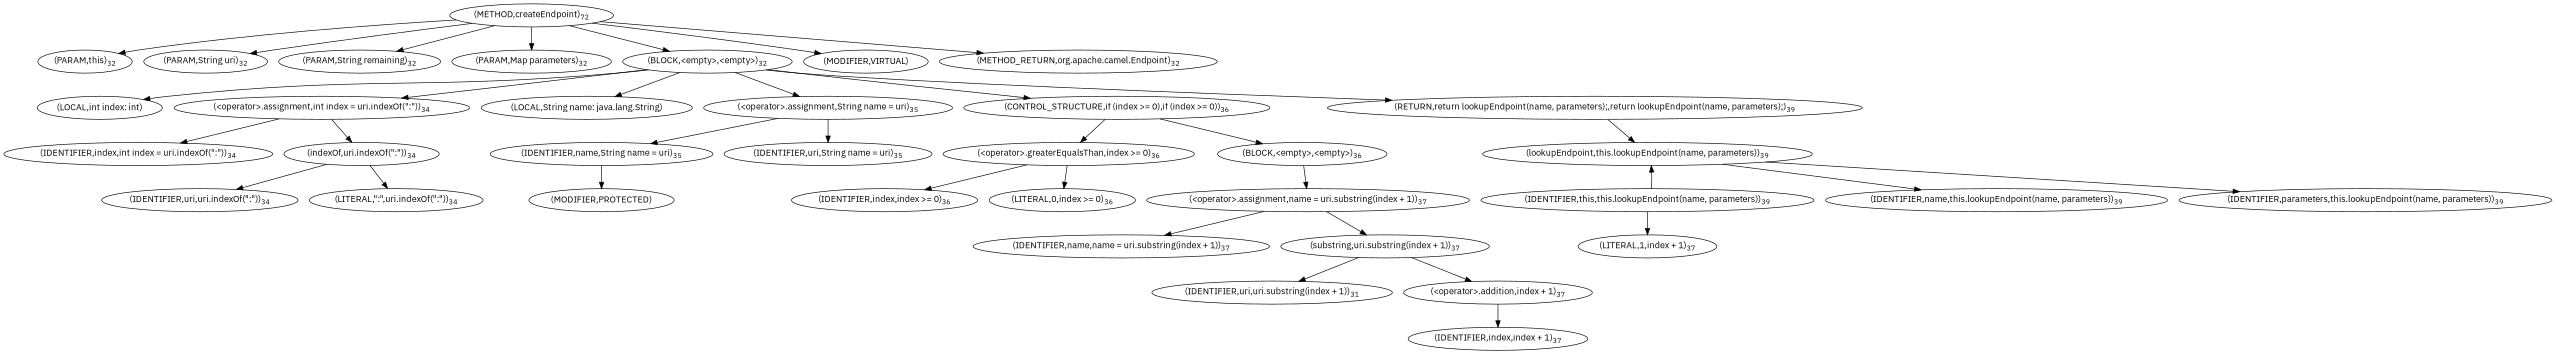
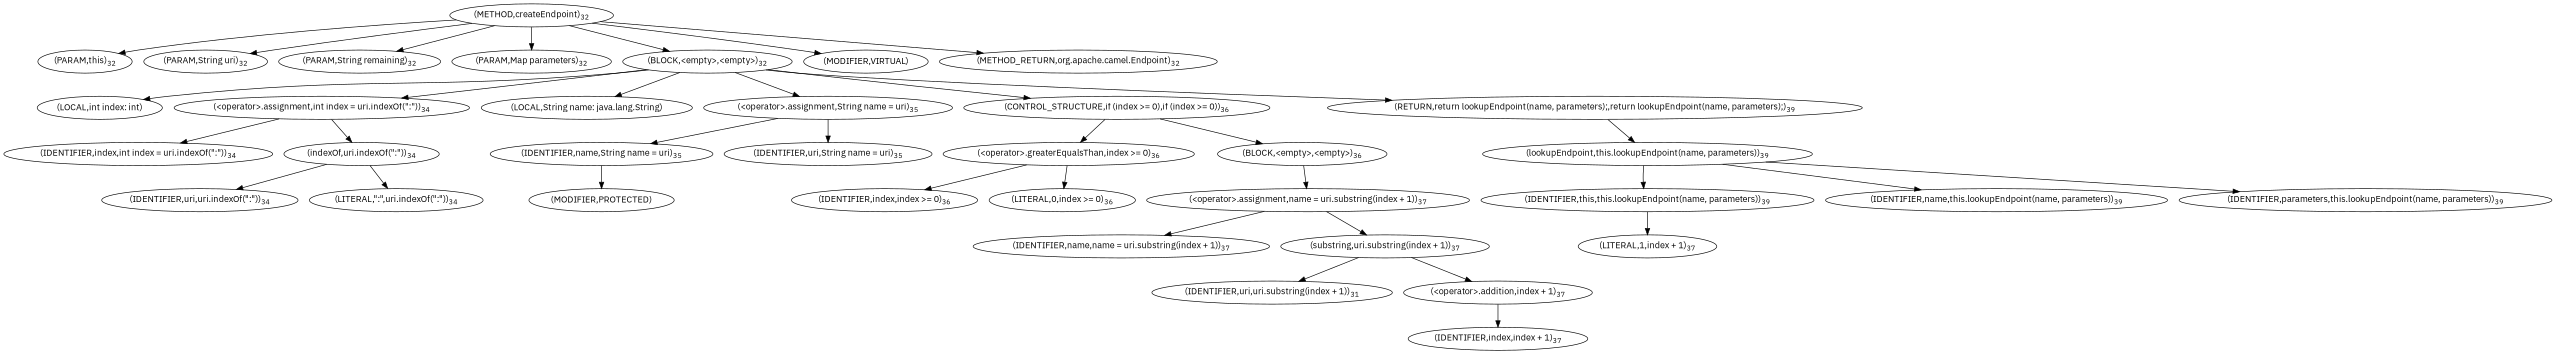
node "(METHOD,createEndpoint)": text "72" -> "32"
edge "(IDENTIFIER,this,this.lookupEndpoint(name, parameters))" -> "(lookupEndpoint,this.lookupEndpoint(name, parameters))": reversed
